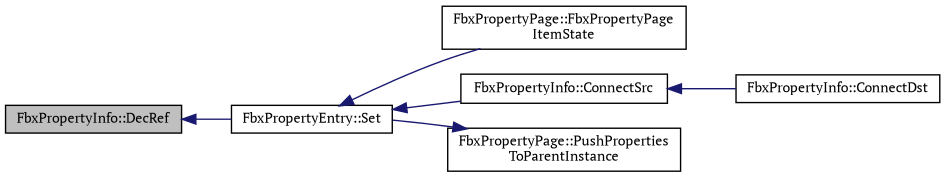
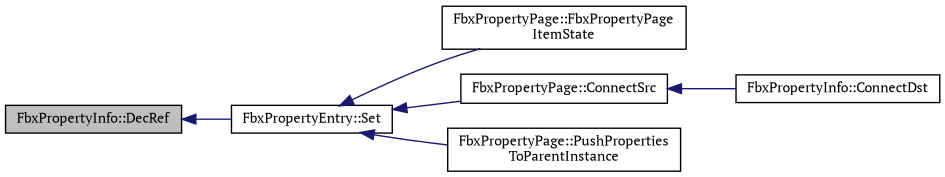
node "FbxPropertyInfo::ConnectSrc": label "FbxPropertyInfo::ConnectSrc" -> "FbxPropertyPage::ConnectSrc"
edge "FbxPropertyEntry::Set" -> "FbxPropertyPage::PushProperties ToParentInstance": reversed
